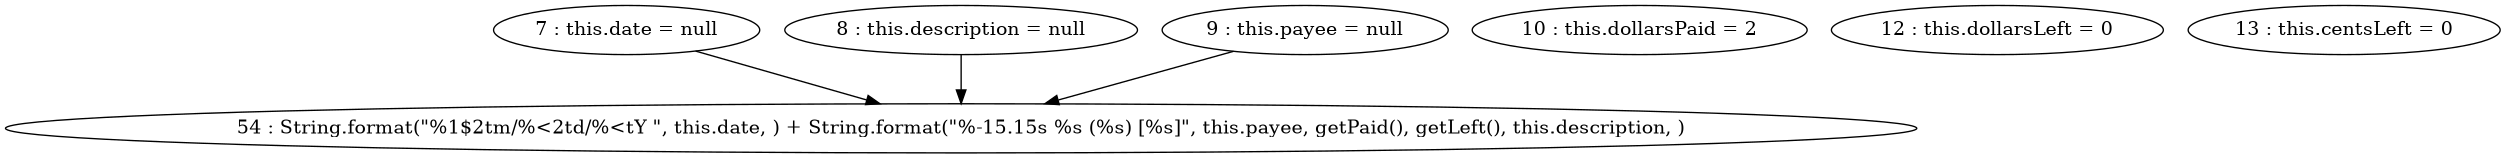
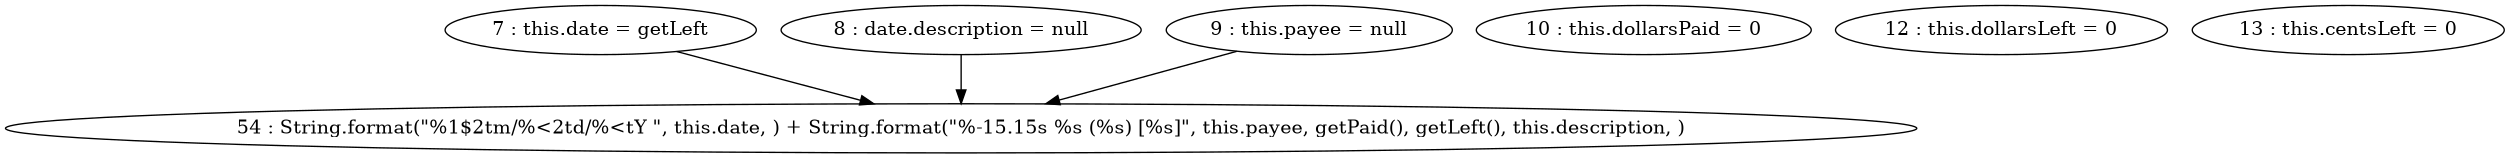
node "7 : this.date = null": label "7 : this.date = null" -> "7 : this.date = getLeft"
node "8 : this.description = null": label "8 : this.description = null" -> "8 : date.description = null"
node "10 : this.dollarsPaid = 2": label "10 : this.dollarsPaid = 2" -> "10 : this.dollarsPaid = 0"
